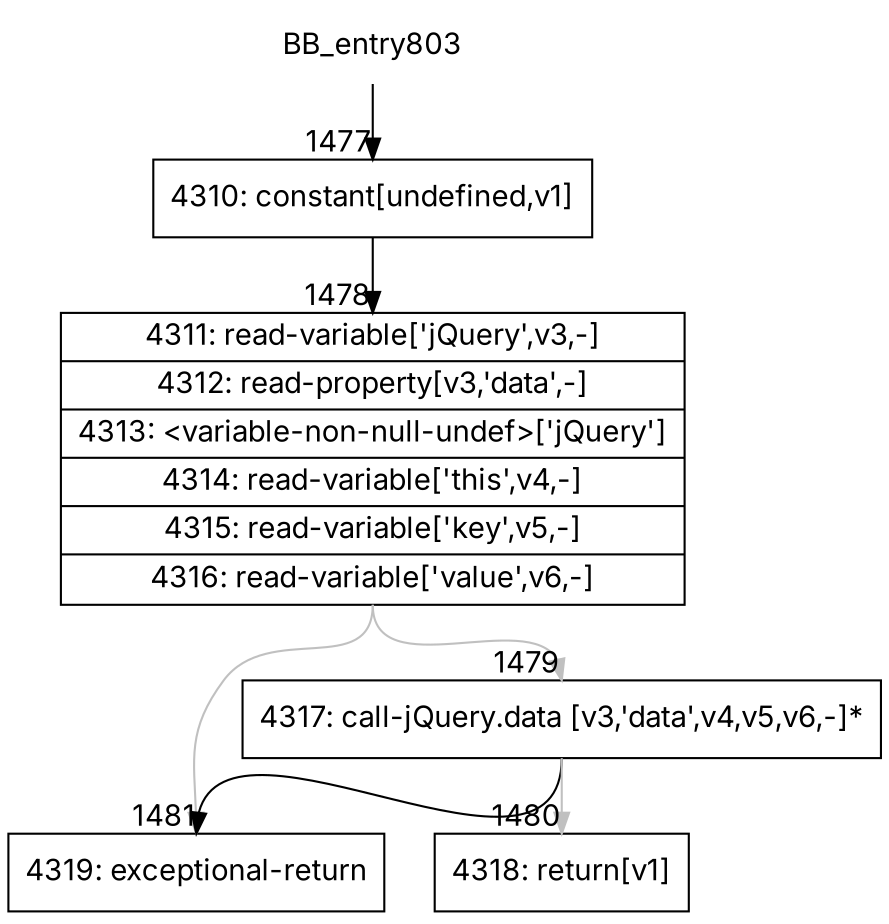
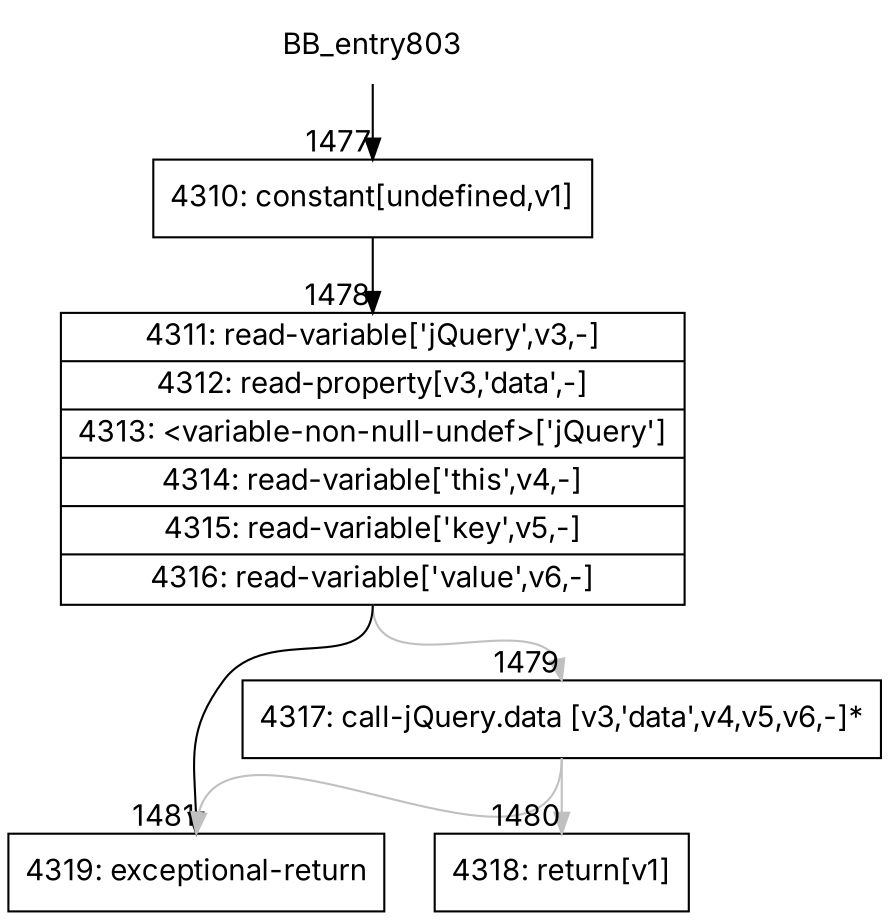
edge "4311: read-variable['jQuery',v3,-]" -> "4319: exceptional-return": color gray -> black
edge "4317: call-jQuery.data [v3,'data',v4,v5,v6,-]*" -> "4319: exceptional-return": color black -> gray
